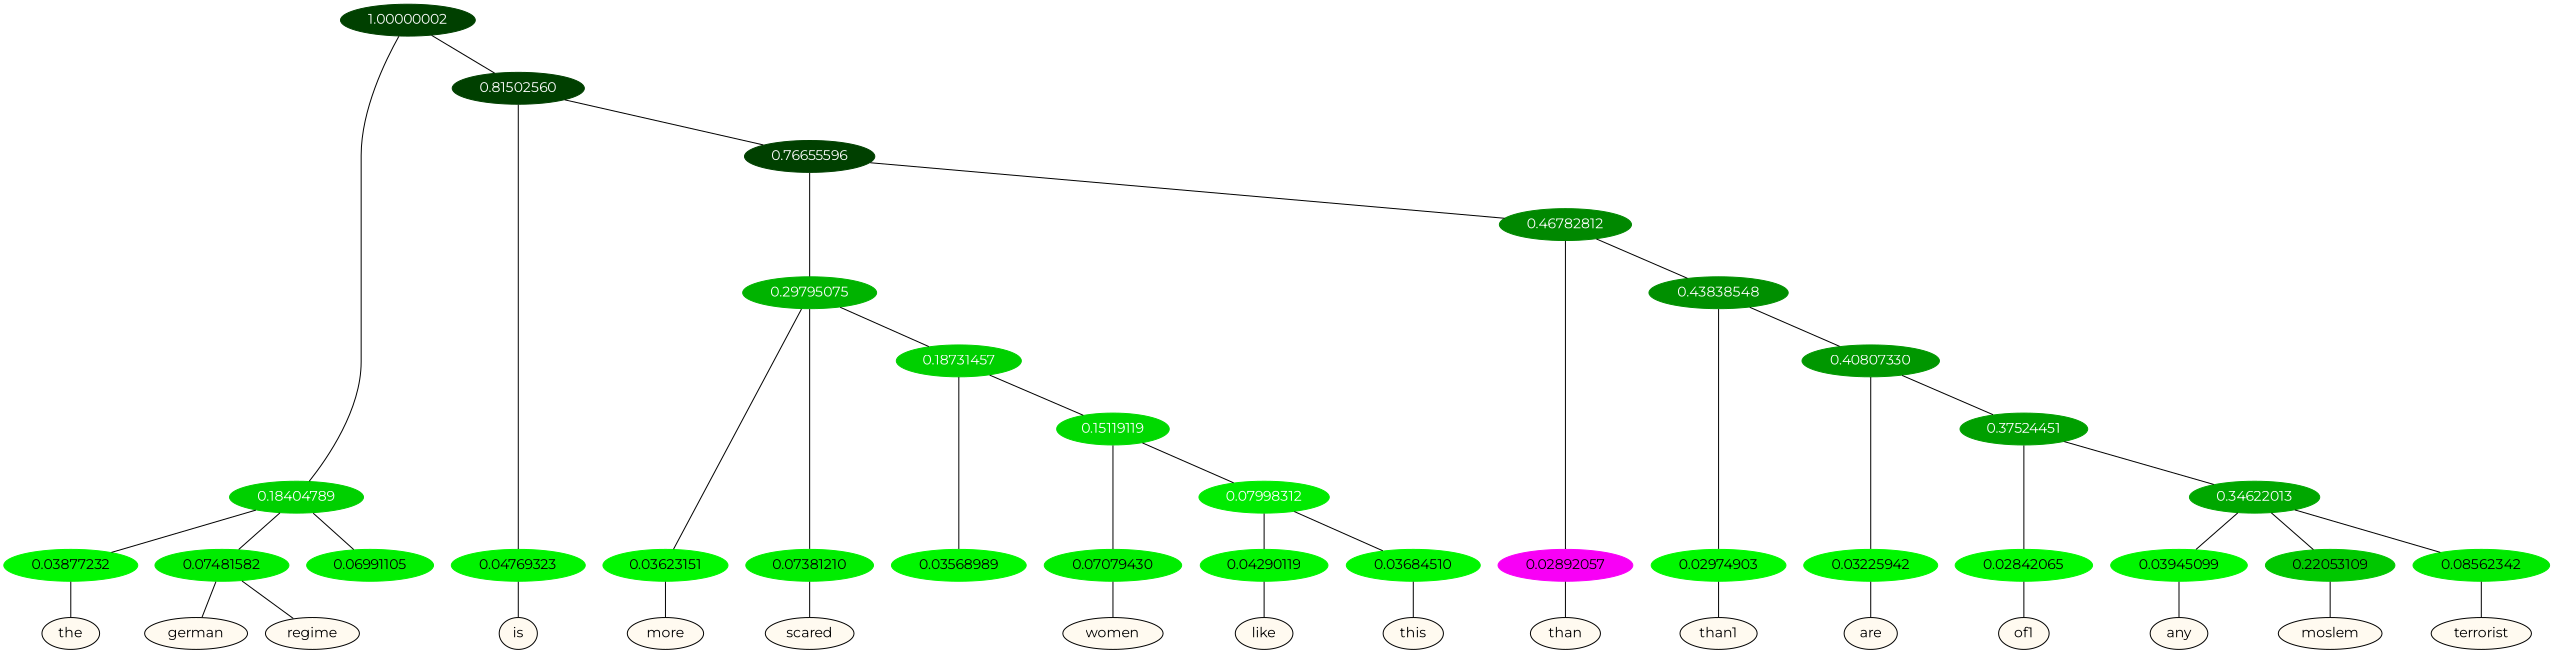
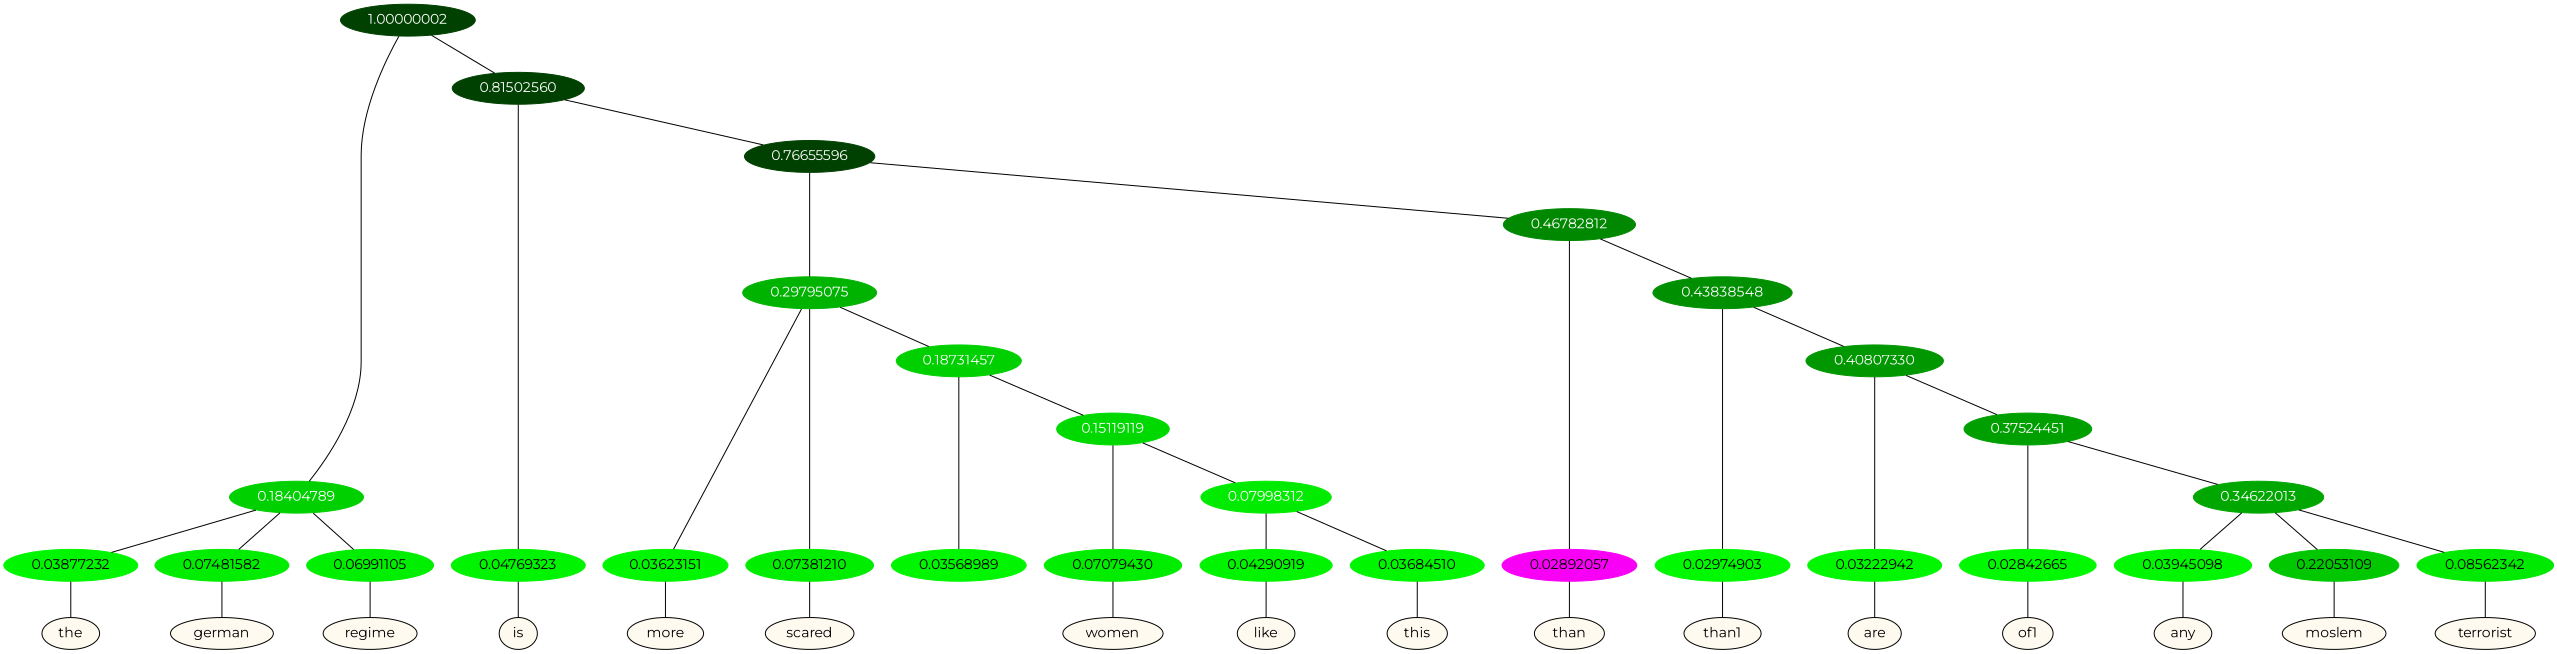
node "0.04290119": label "0.04290119" -> "0.04290919"
node "0.03225942": label "0.03225942" -> "0.03222942"
node "0.02842065": label "0.02842065" -> "0.02842665"
node "0.03945099": label "0.03945099" -> "0.03945098"
edge "0.07481582" -- "regime": now "0.06991105" -- "regime"
